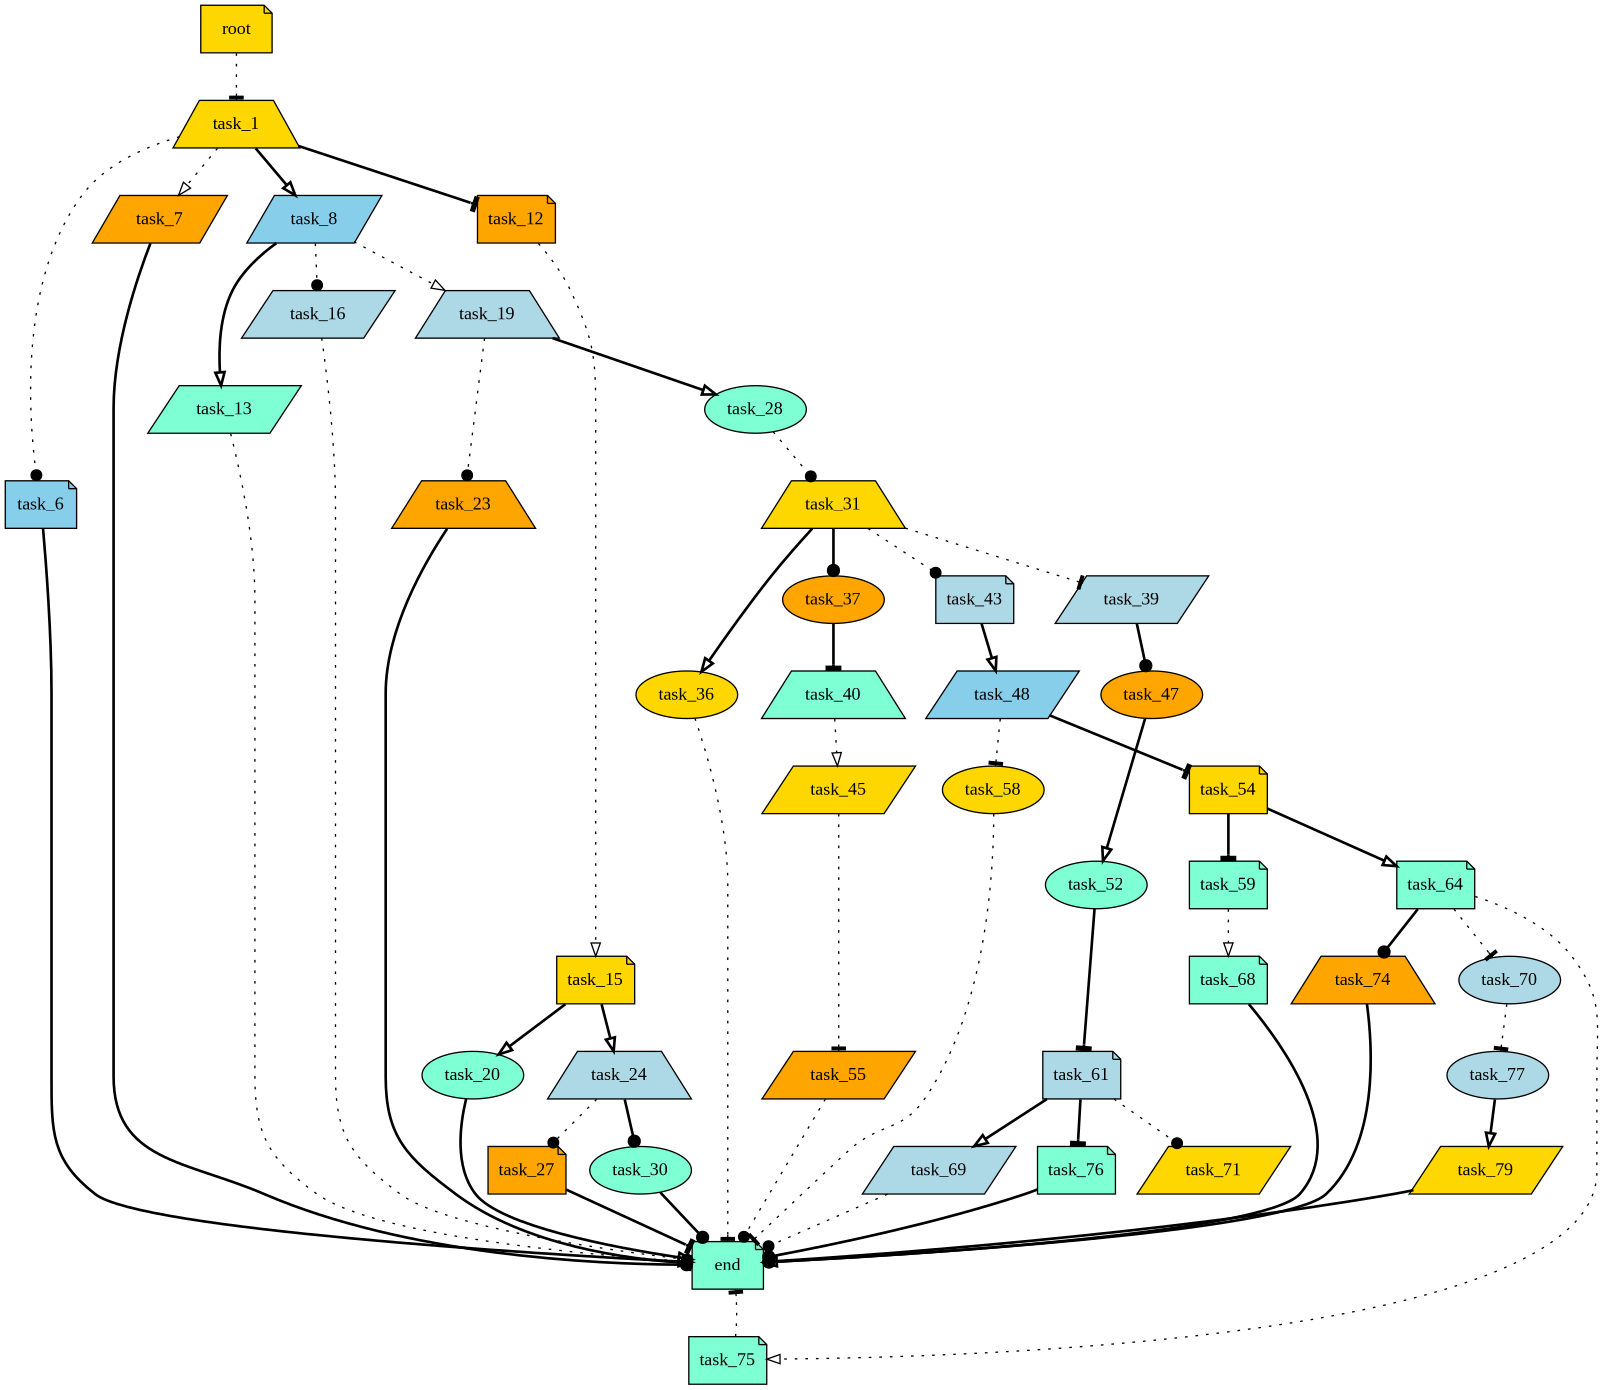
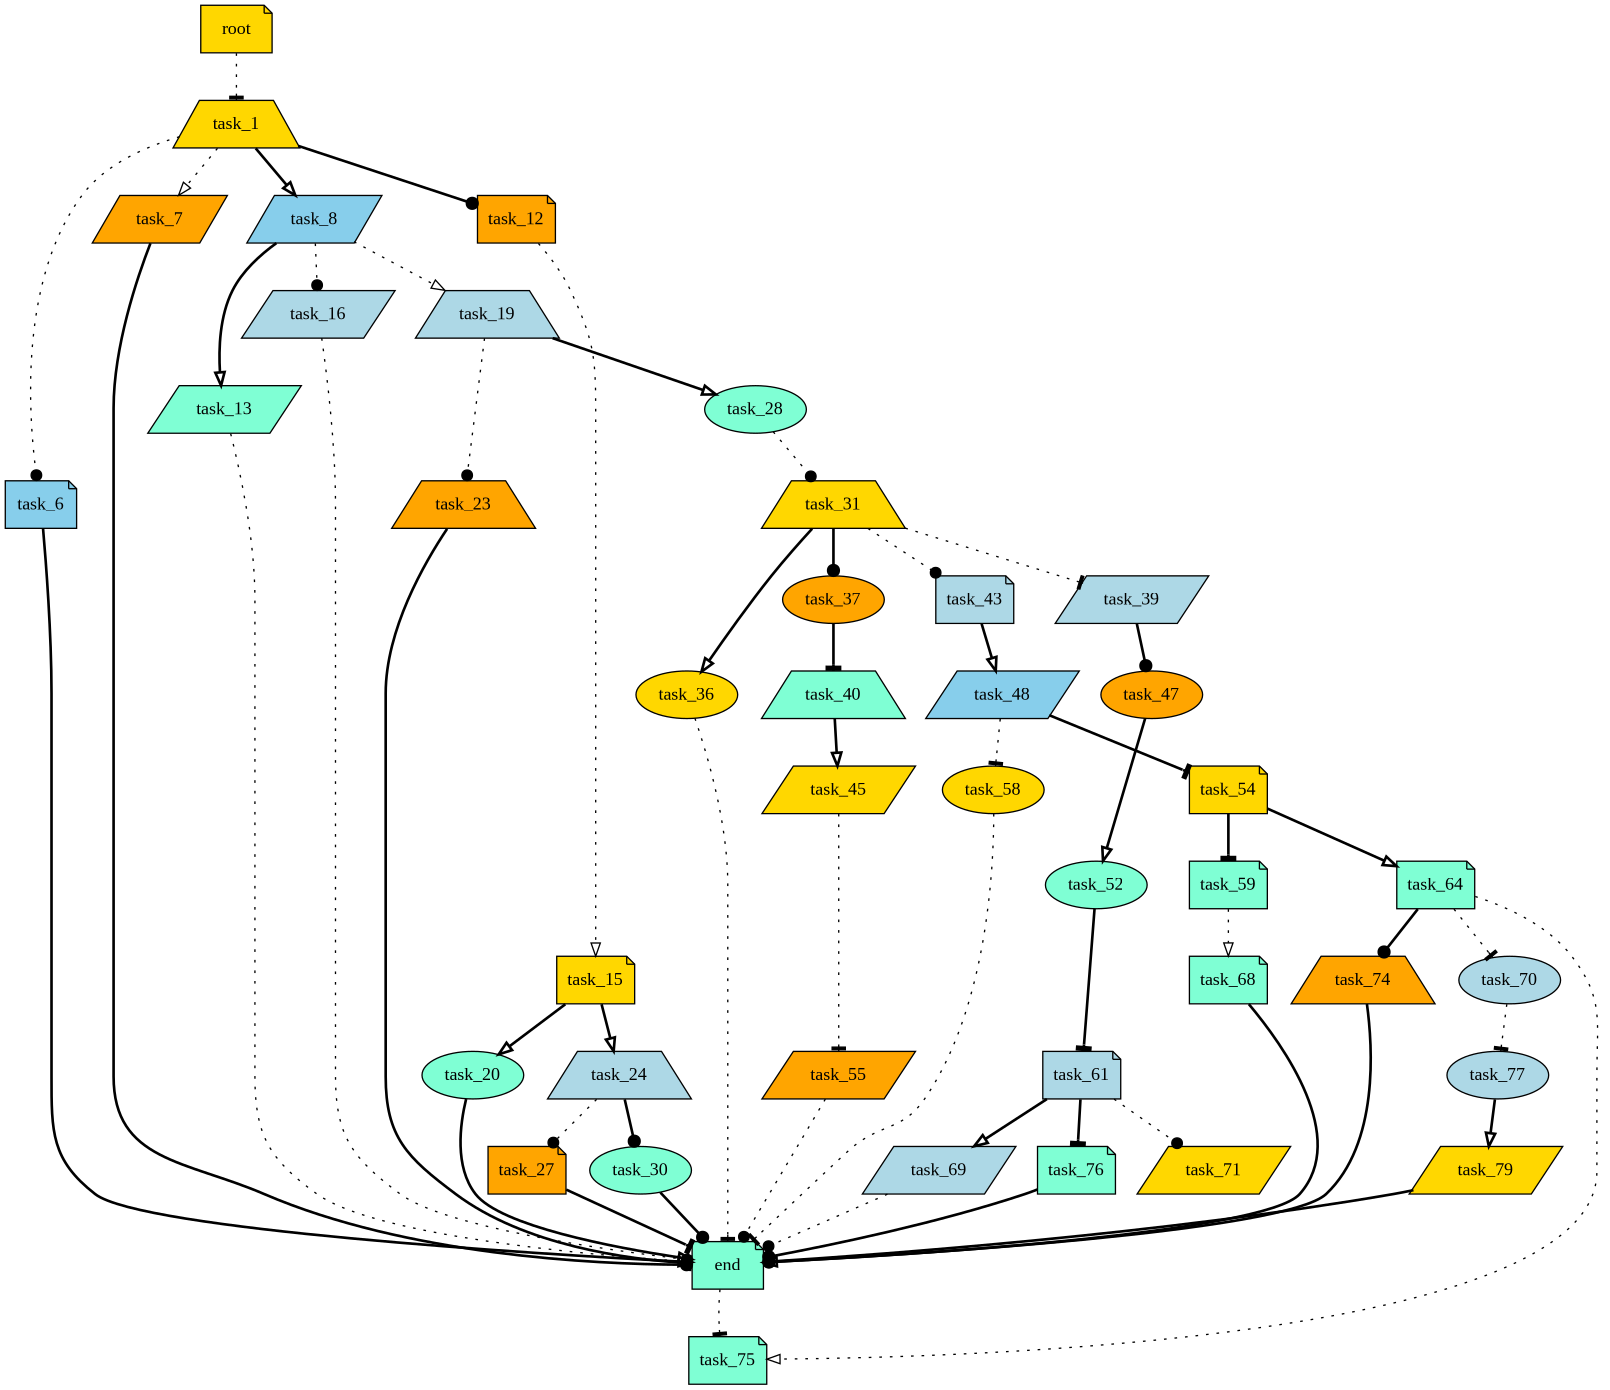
edge "task_1" -> "task_12": arrowhead tee -> dot
edge "task_40" -> "task_45": style dotted -> bold
edge "task_75" -> "end": reversed
